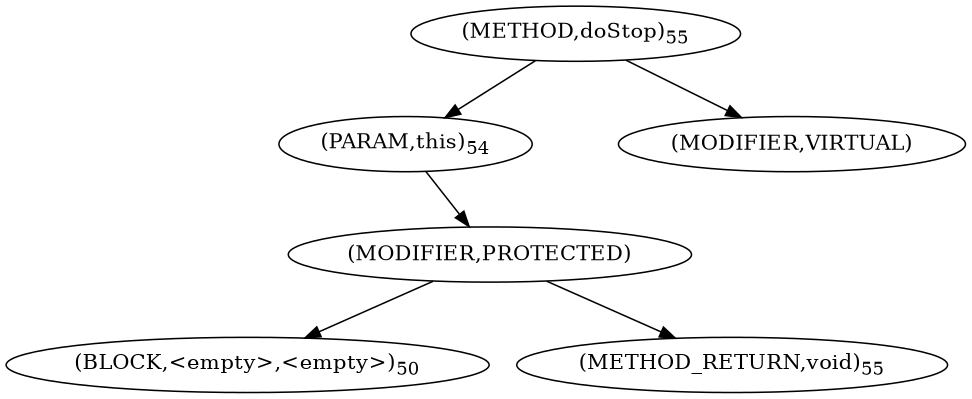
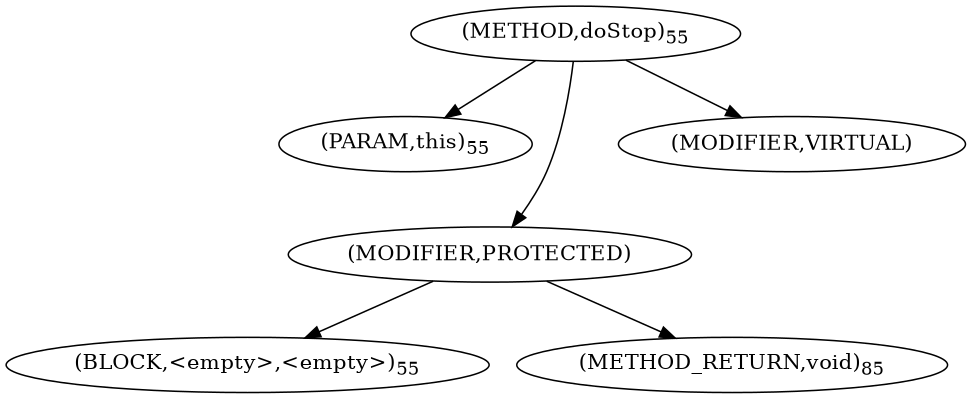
node "(PARAM,this)": text "54" -> "55"
edge "(PARAM,this)" -> "(MODIFIER,PROTECTED)": now "(METHOD,doStop)" -> "(MODIFIER,PROTECTED)"
node "(BLOCK,<empty>,<empty>)": text "50" -> "55"
node "(METHOD_RETURN,void)": text "55" -> "85"
